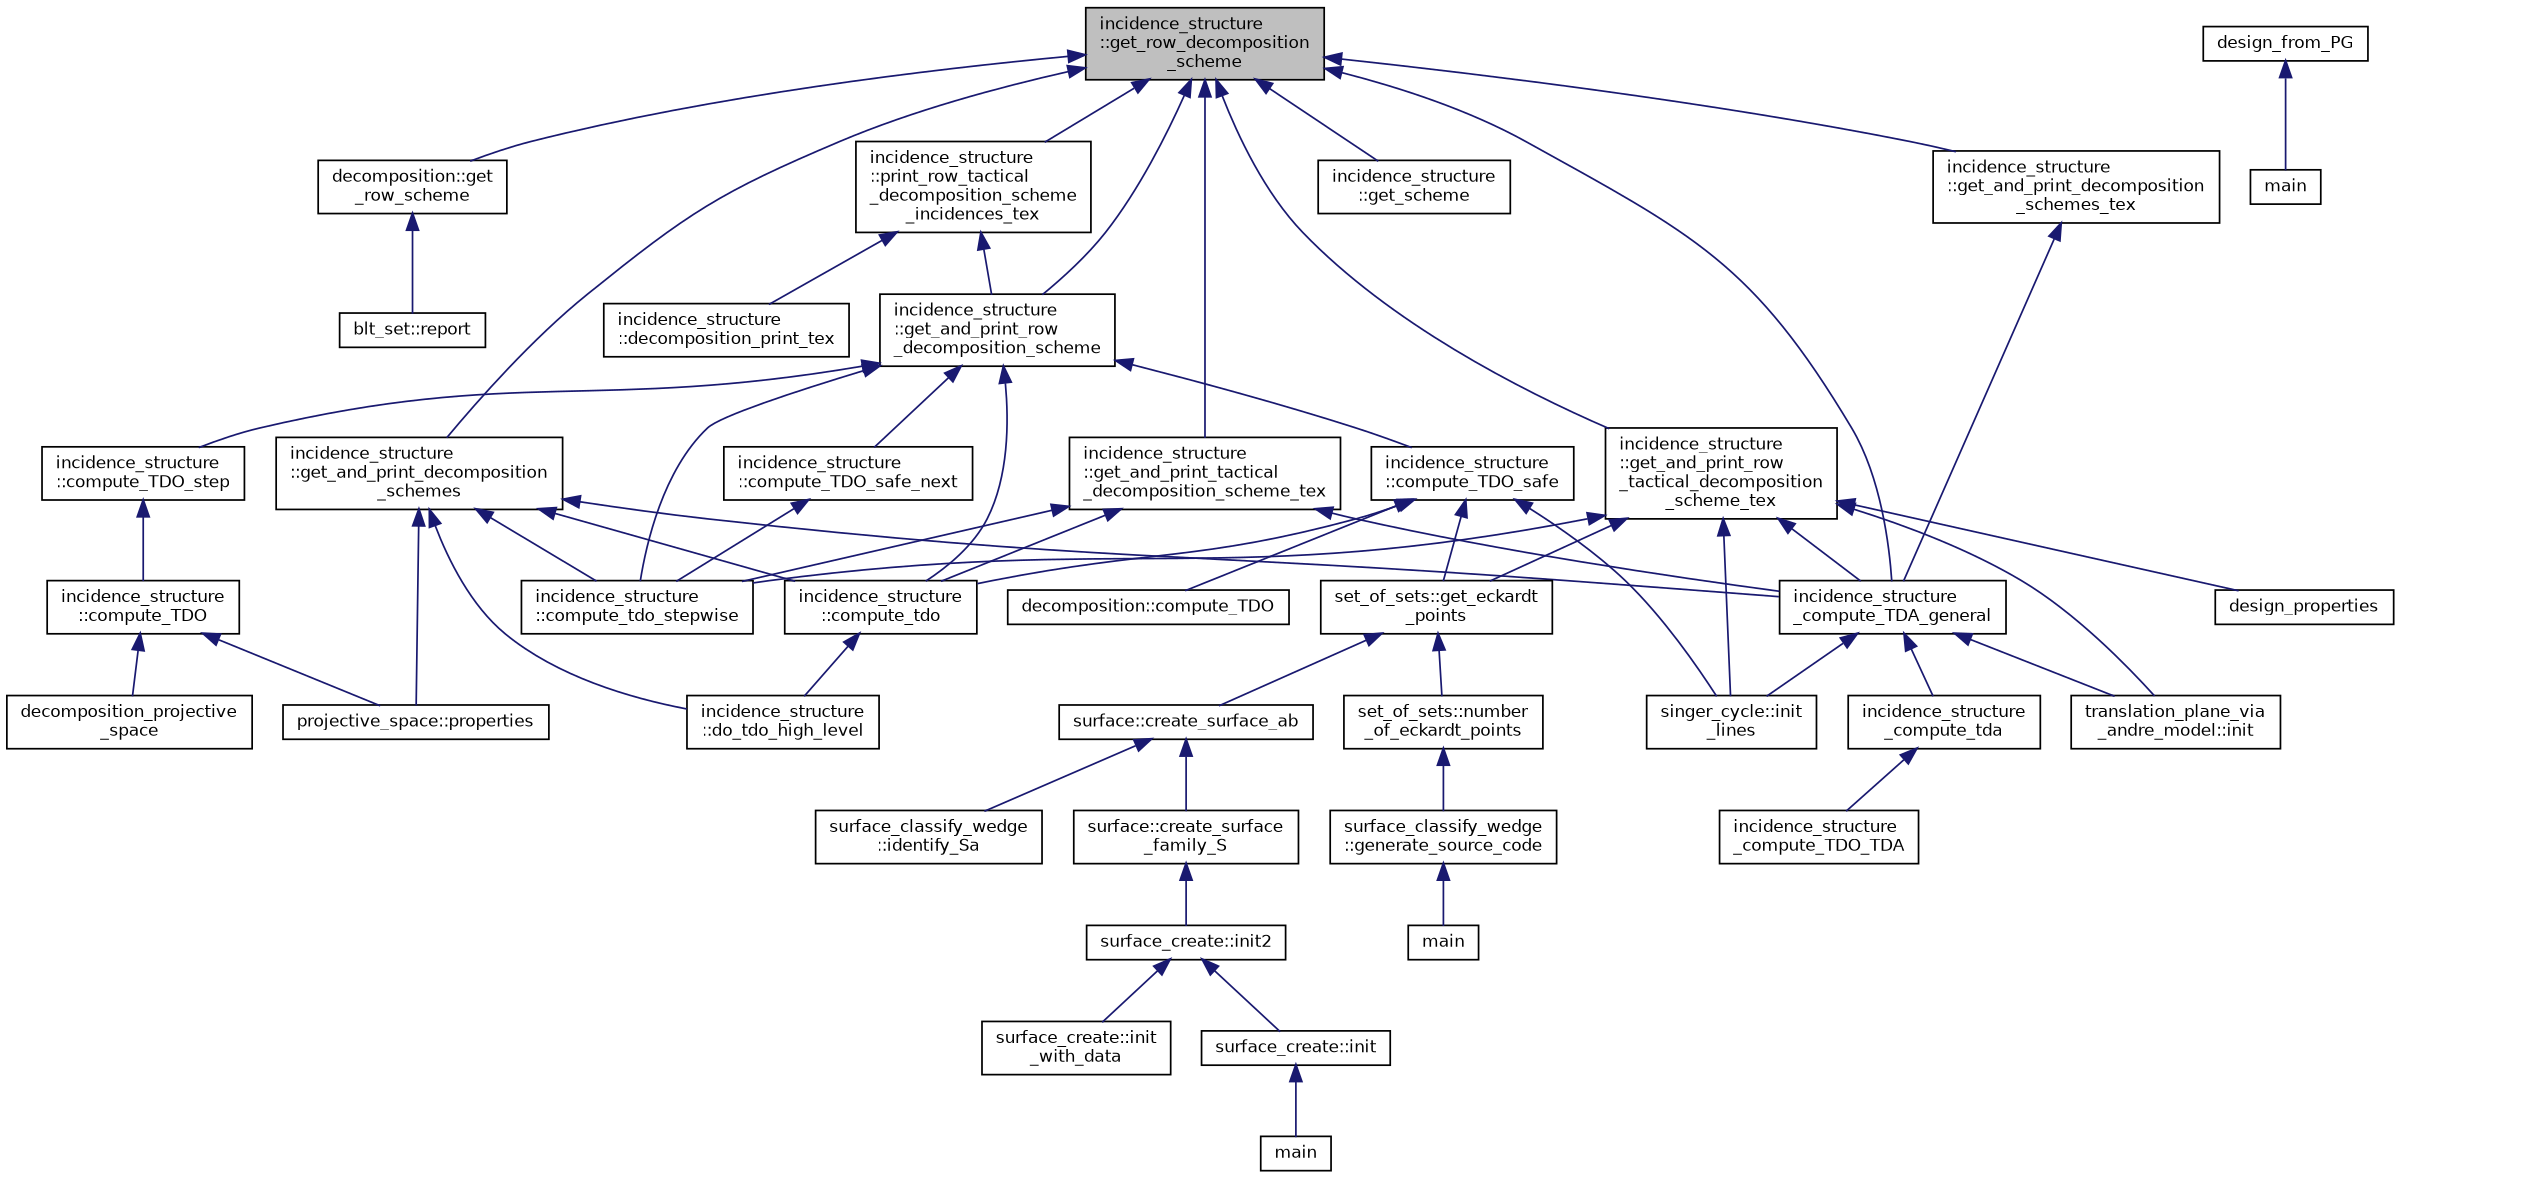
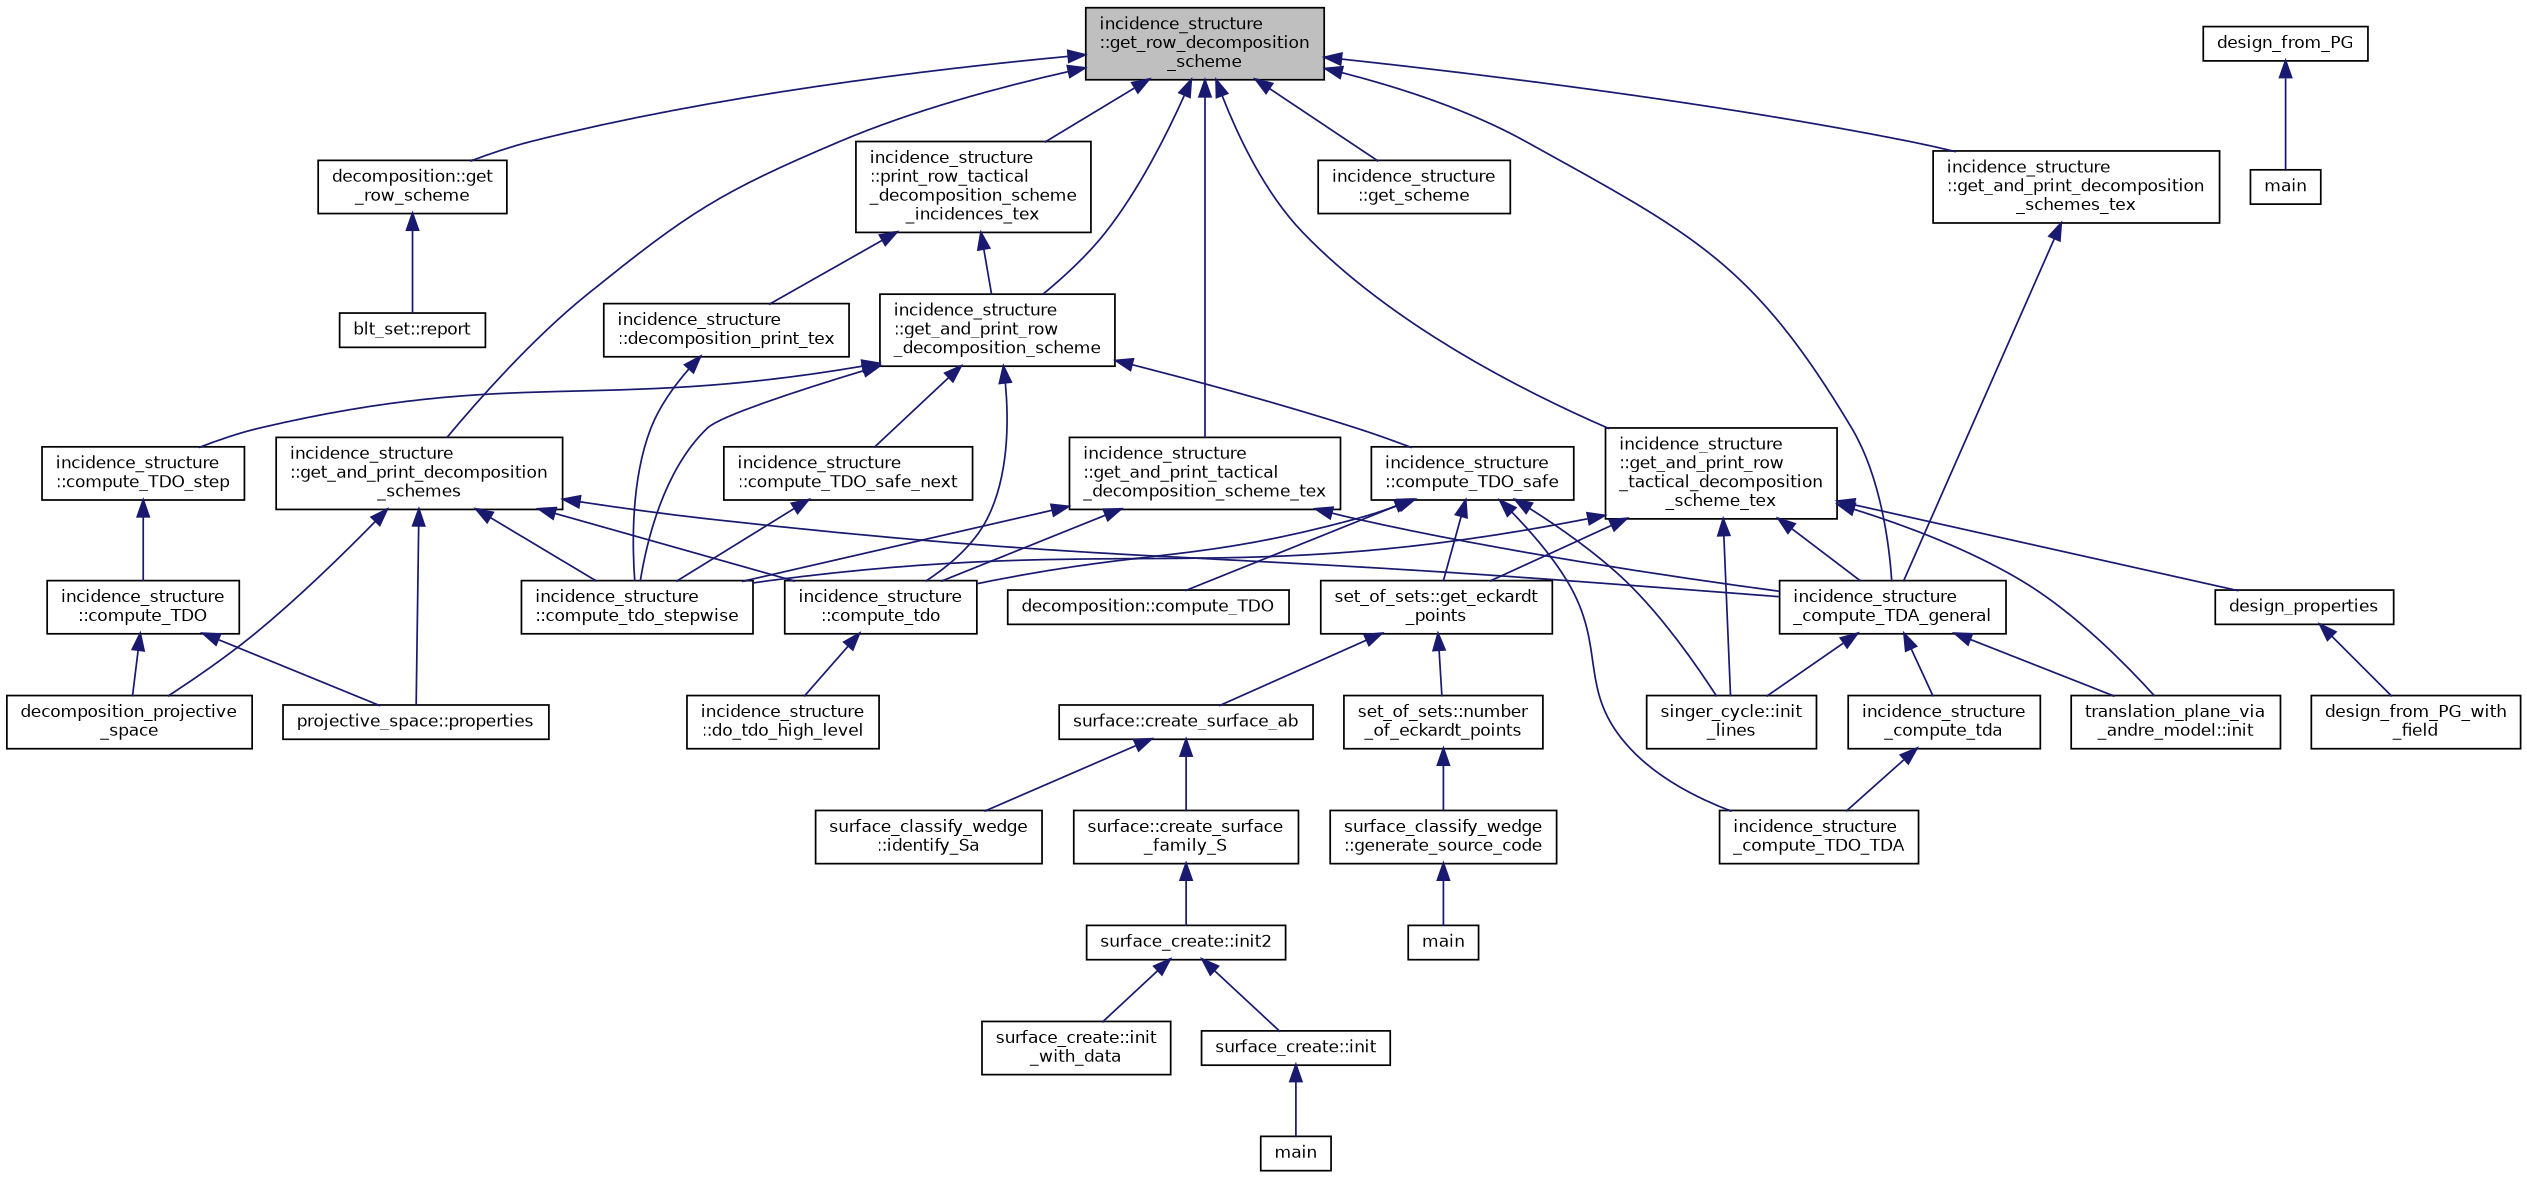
edge "incidence_structure ::compute_tdo_stepwise" -> "incidence_structure ::decomposition_print_tex": added
edge "incidence_structure ::do_tdo_high_level" -> "incidence_structure ::get_and_print_decomposition _schemes": now "decomposition_projective _space" -> "incidence_structure ::get_and_print_decomposition _schemes"
edge "incidence_structure _compute_TDO_TDA" -> "incidence_structure ::compute_TDO_safe": added
node "design_from_PG_with _field": added
